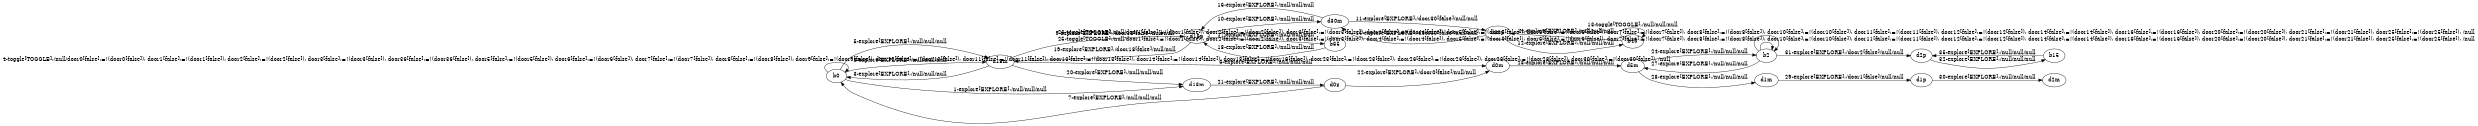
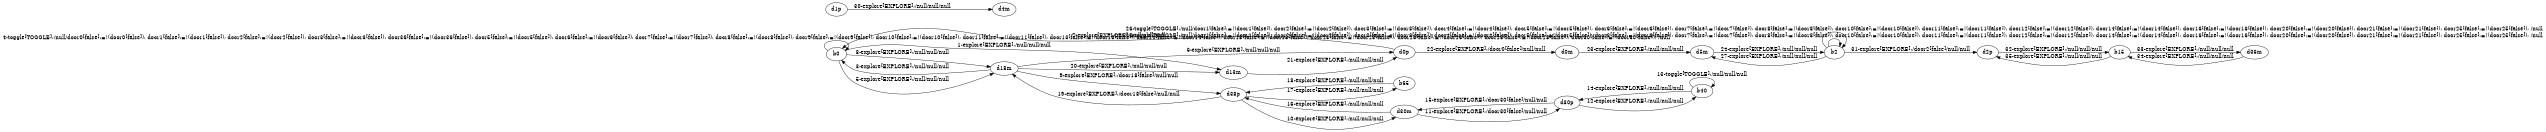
node "d18p": label "d18p" -> "d38p"
node "d36m": added
edge "d18m" -> "d0m": now "d18m" -> "d0p"
node "d1m": removed
node "d2m": label "d2m" -> "d4m"
